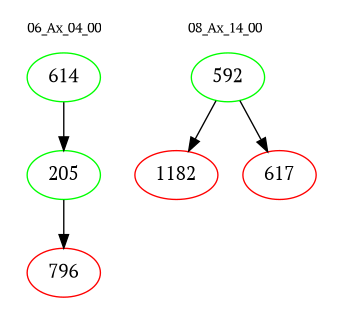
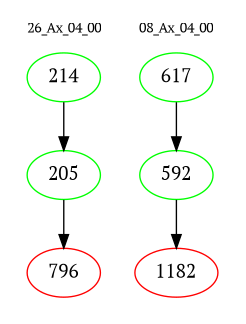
cluster "06_Ax_04_00": label "06_Ax_04_00" -> "26_Ax_04_00"
cluster "08_Ax_14_00": label "08_Ax_14_00" -> "08_Ax_04_00"
node "614": label "614" -> "214"
edge "592" -> "617": reversed
node "617": color red -> green
